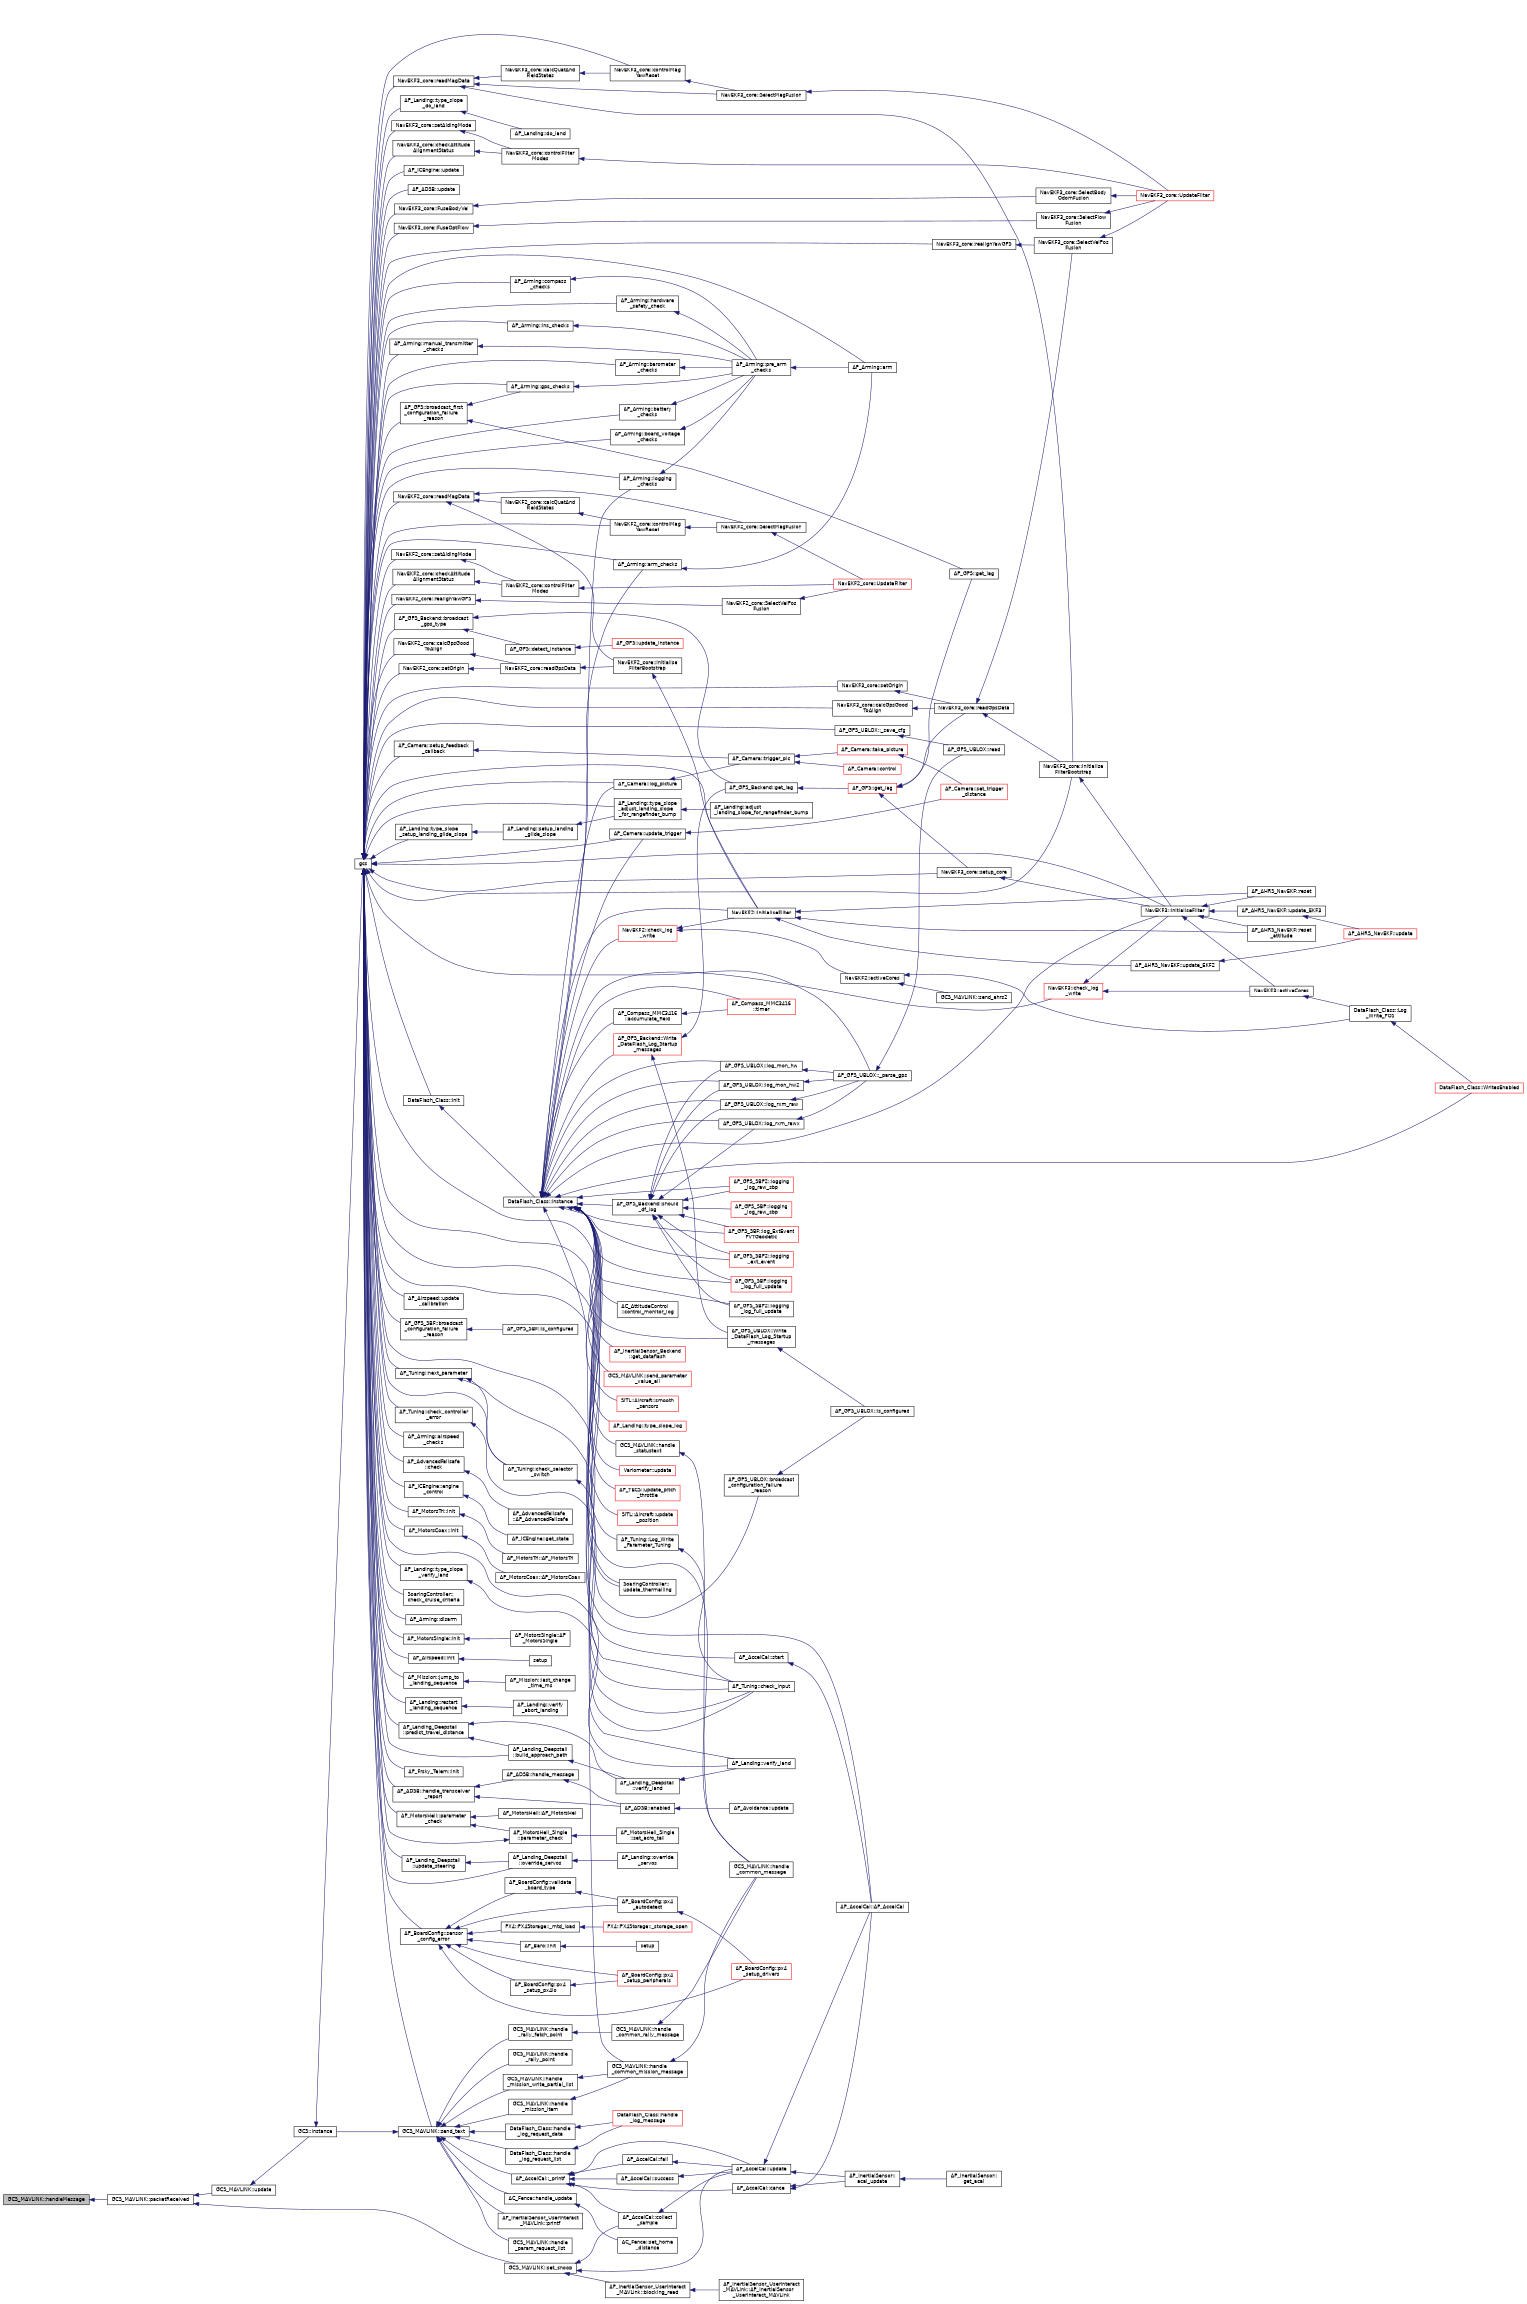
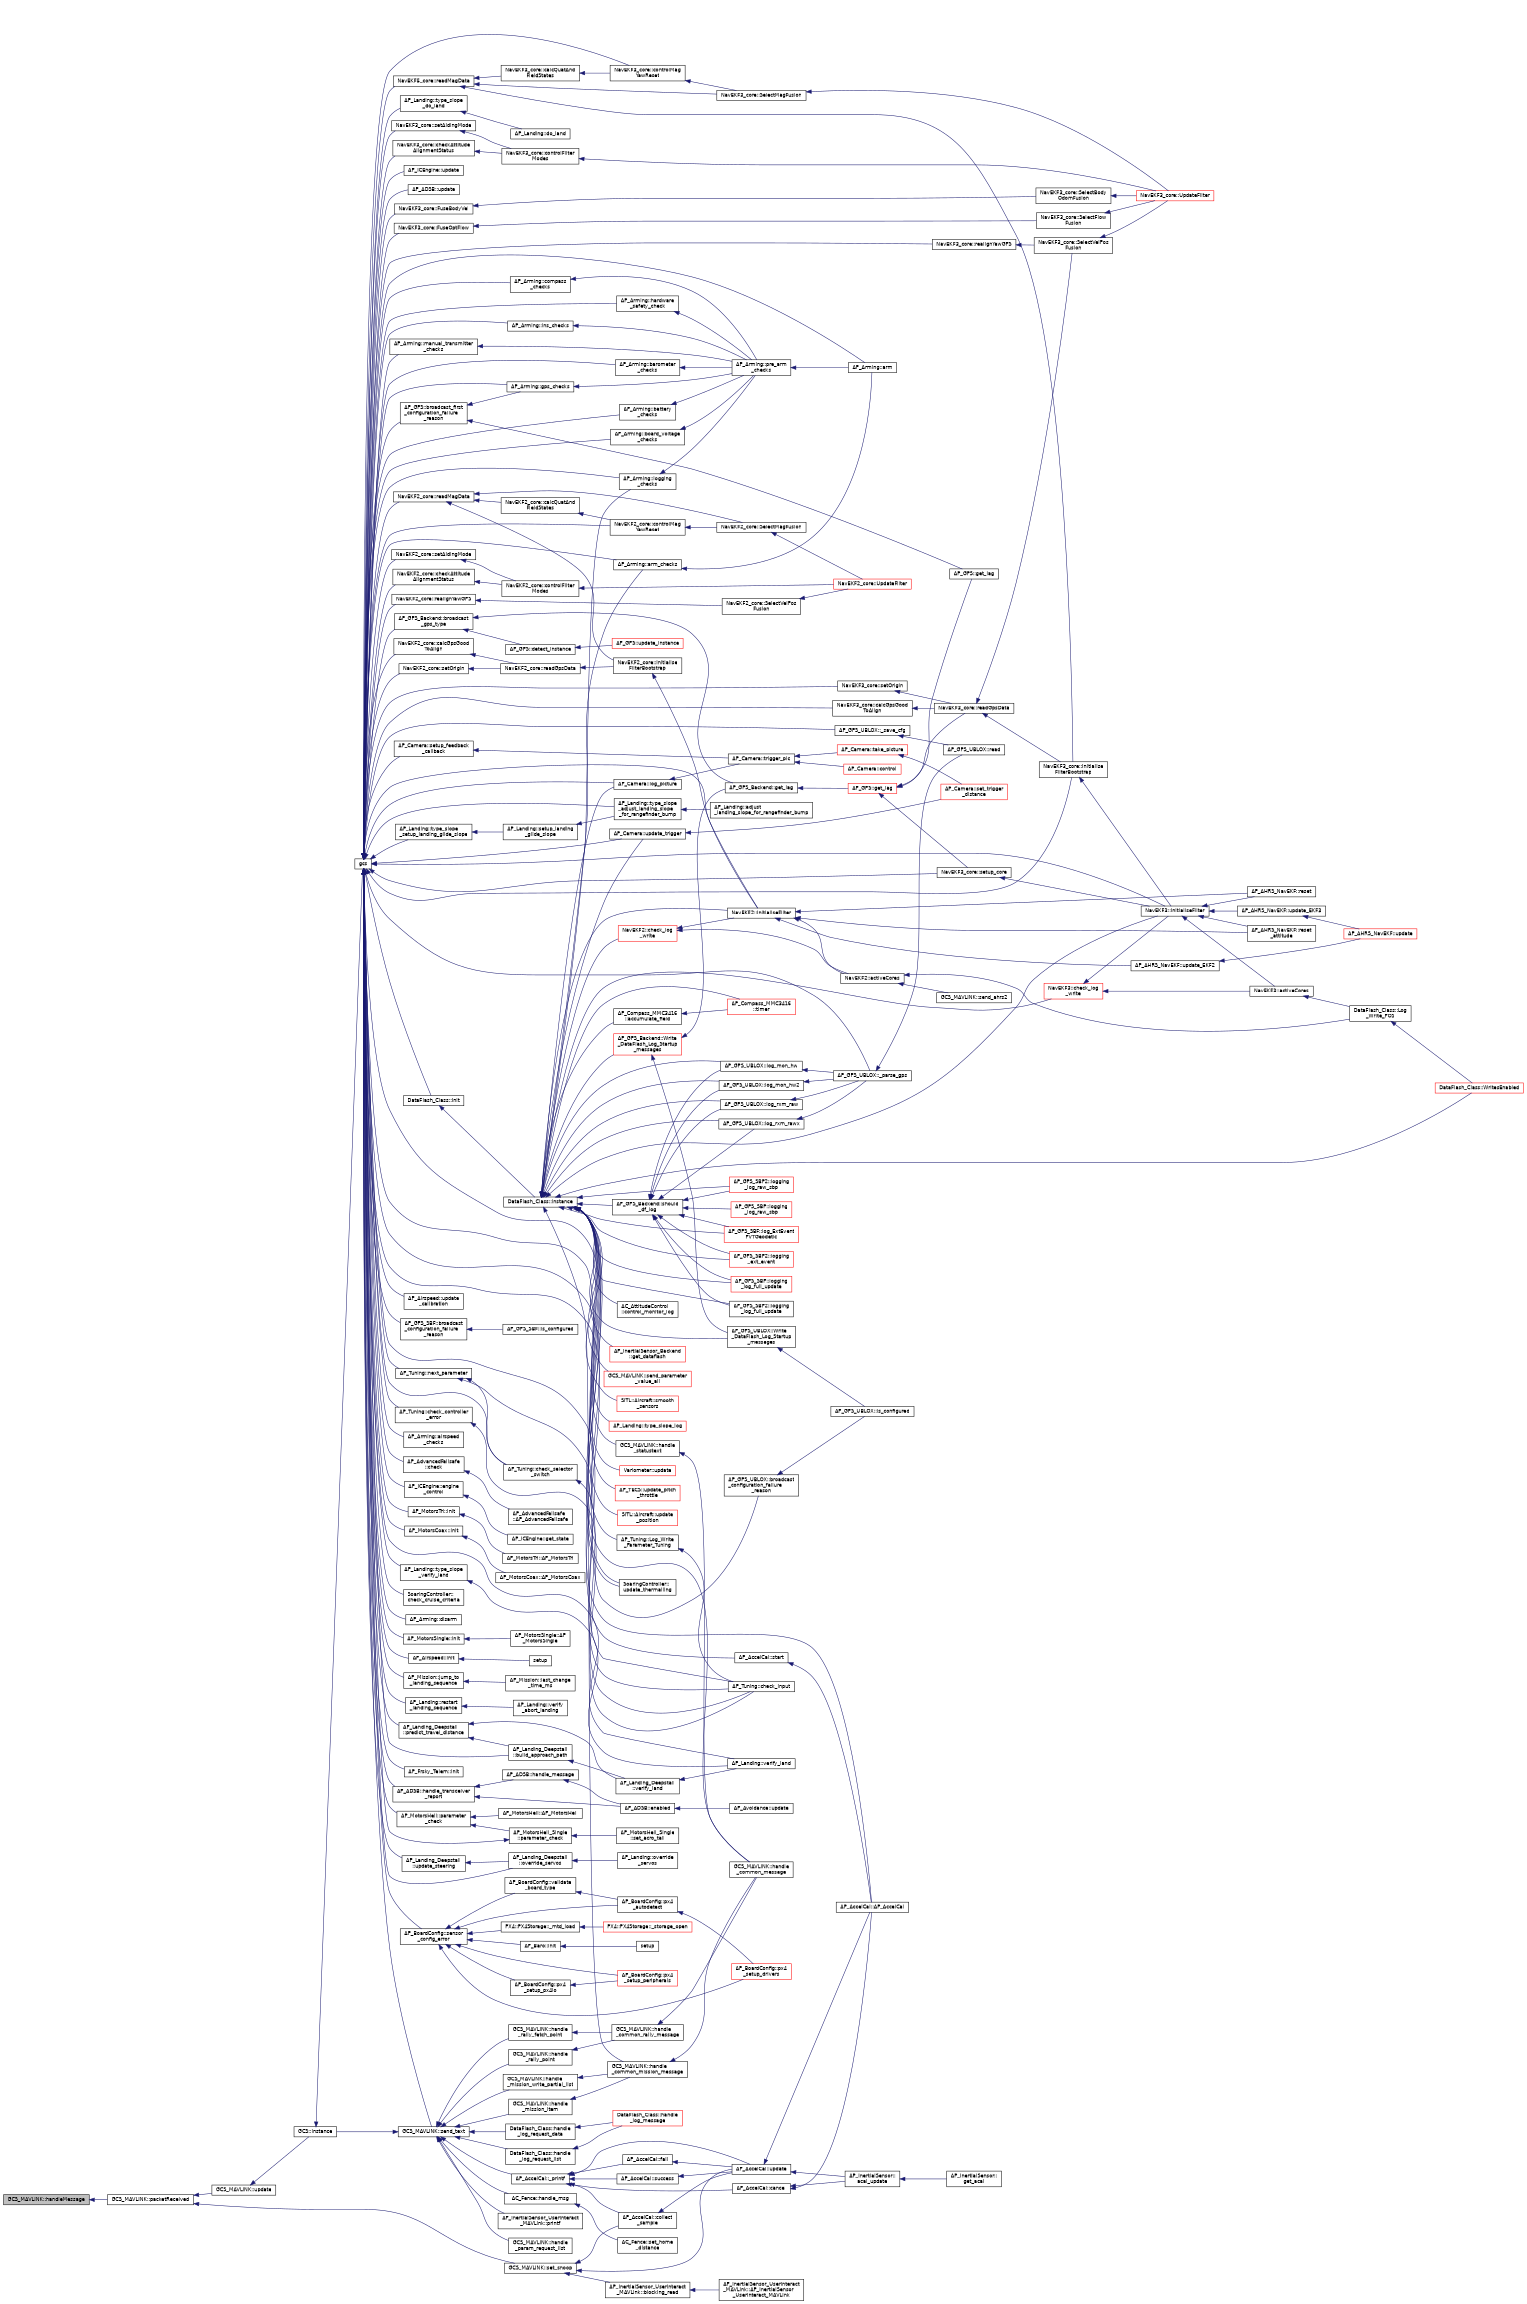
node "NavEKF3_core::readMagData": label "NavEKF3_core::readMagData" -> "NavEKF5_core::readMagData"
edge "NavEKF2::activeCores" -> "NavEKF2::InitialiseFilter": added
edge "GCS_MAVLINK::handle _common_rally_message" -> "GCS_MAVLINK::handle _rally_point": added
node "AC_Fence::handle_update": label "AC_Fence::handle_update" -> "AC_Fence::handle_msg"
